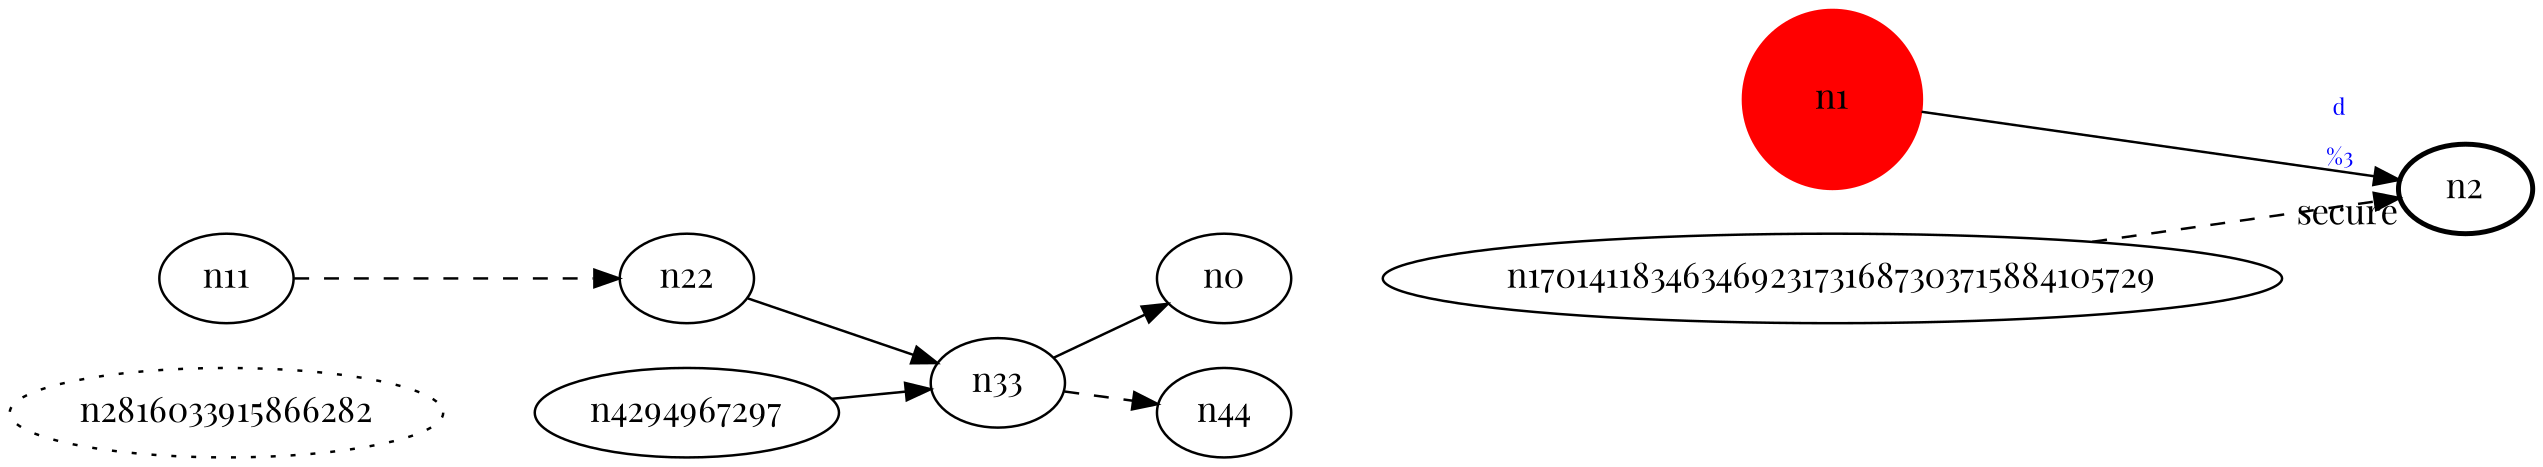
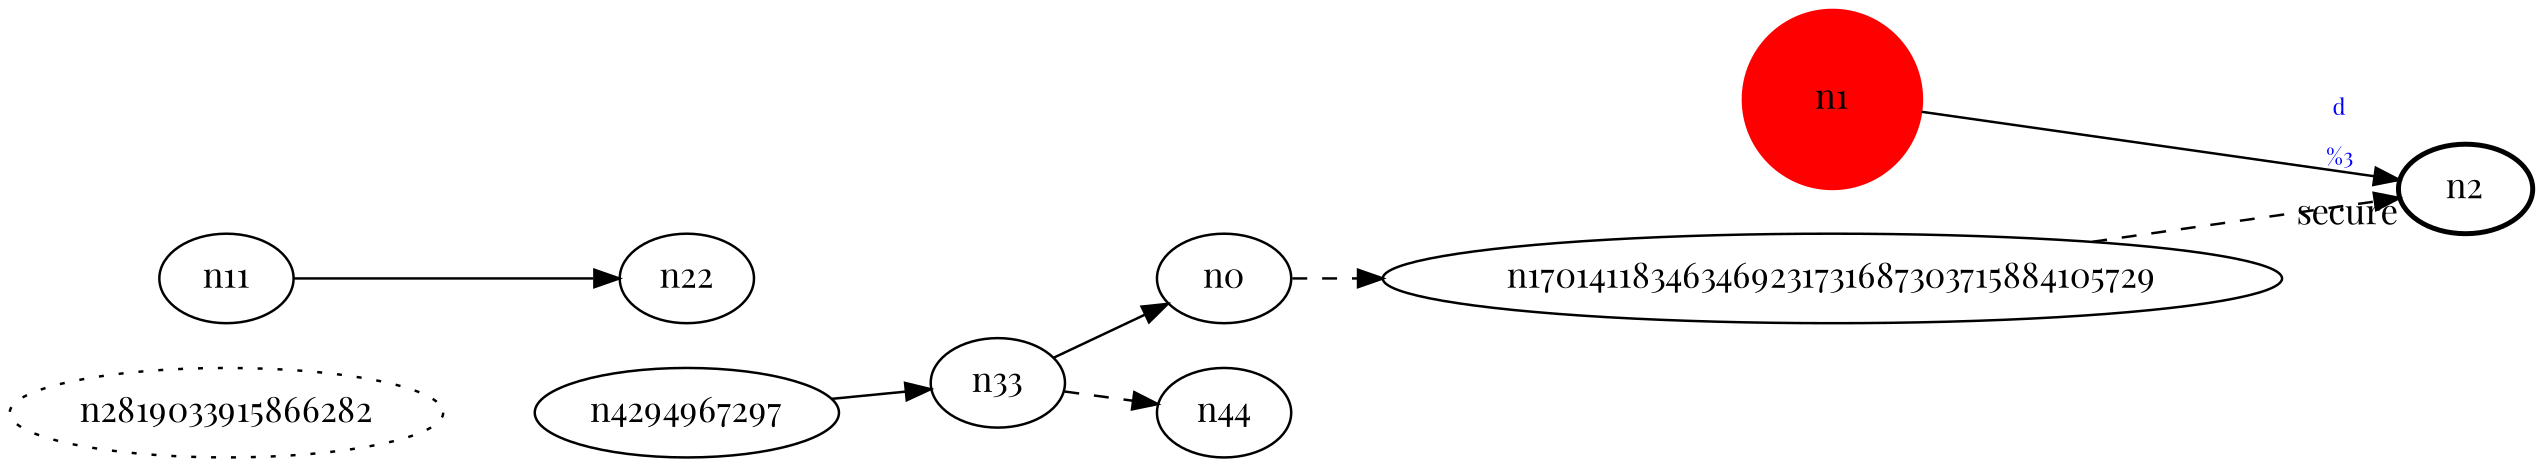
edge "n11" -> "n22": style dashed -> solid
edge "n0" -> "n170141183463469231731687303715884105729": added
edge "n22" -> "n33": removed
node "n2816033915866282": label "n2816033915866282" -> "n2819033915866282"
